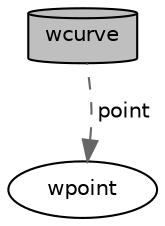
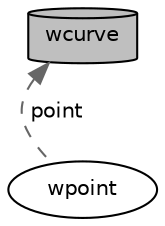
edge "wcurve" -> "wpoint": reversed
